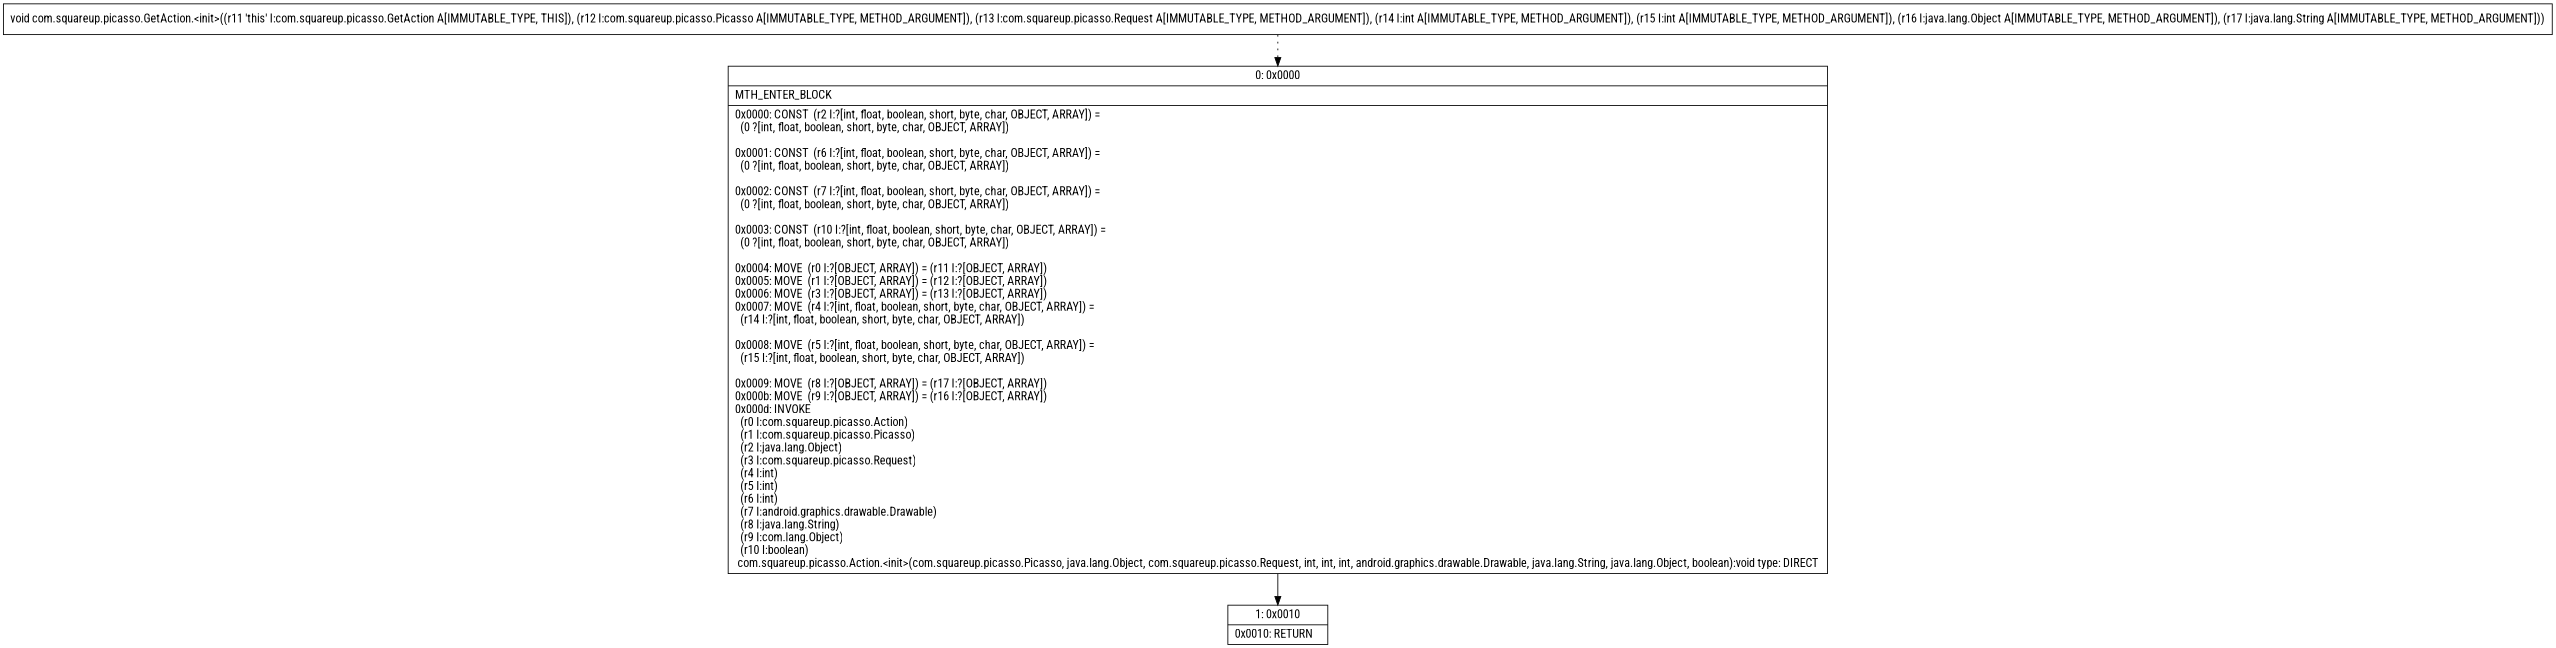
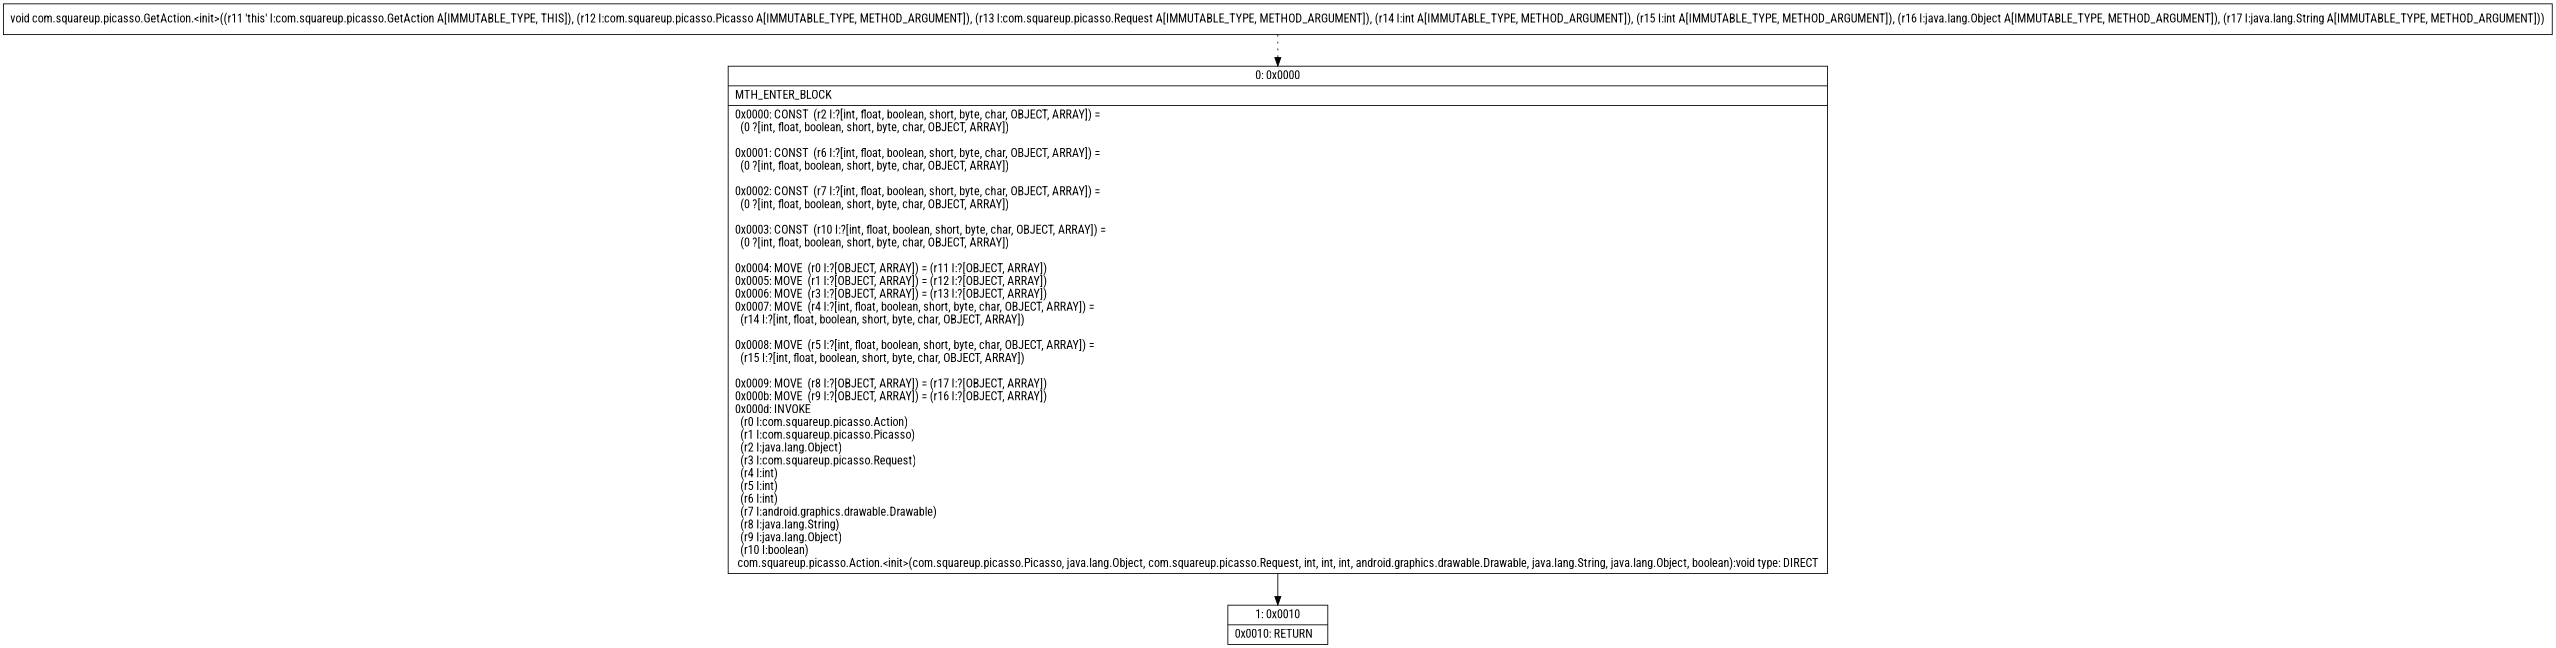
node "0: 0x0000": text "(r9 I:com.lang.Object)" -> "(r9 I:java.lang.Object)"
